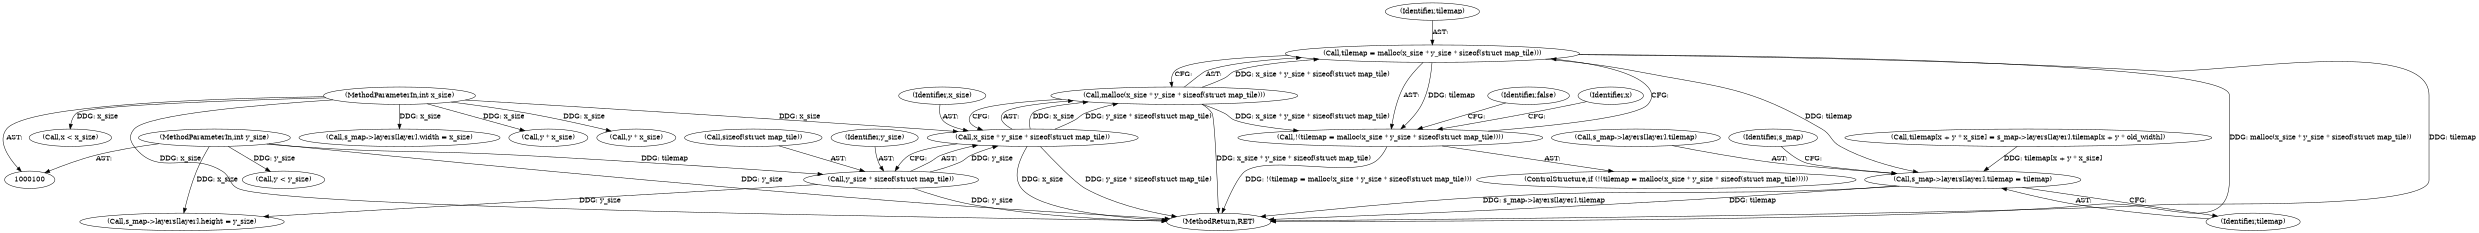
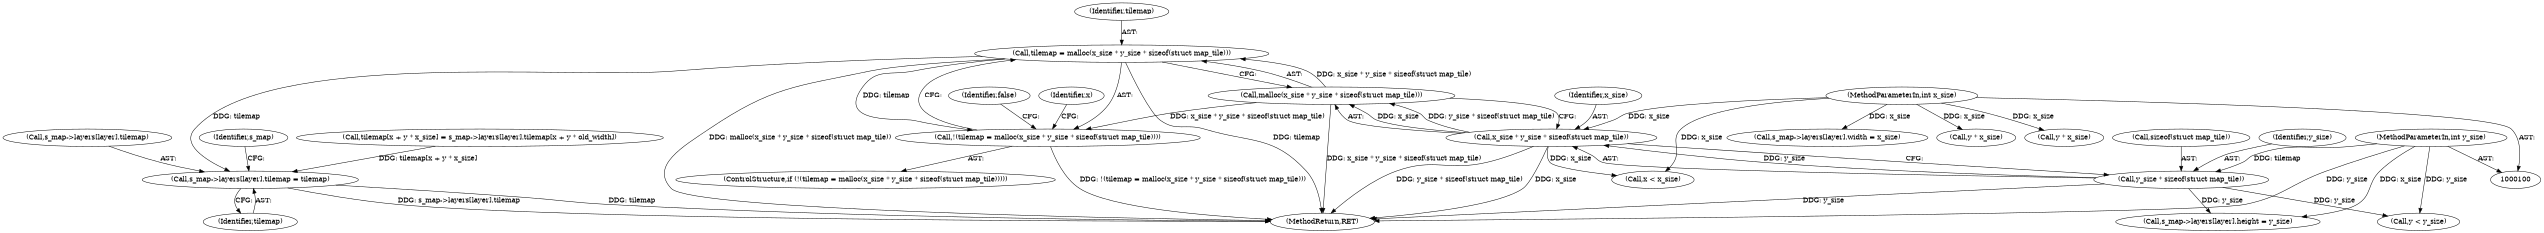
edge "(Call,x_size * y_size * sizeof(struct map_tile))" -> "(Call,x < x_size)": added, label "DDG: x_size"
edge "(Call,y_size * sizeof(struct map_tile))" -> "(Call,y < y_size)": added, label "DDG: y_size"
edge "(MethodParameterIn,int x_size)" -> "(MethodReturn,RET)": removed, label "DDG: x_size"
